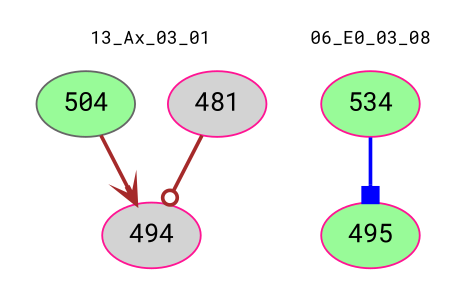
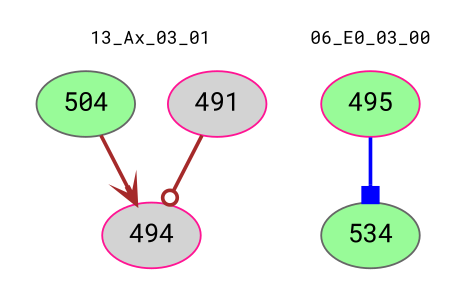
cluster "06_E0_03_08": label "06_E0_03_08" -> "06_E0_03_00"
node "481": label "481" -> "491"
node "534": color deeppink -> gray40
edge "534" -> "495": reversed
